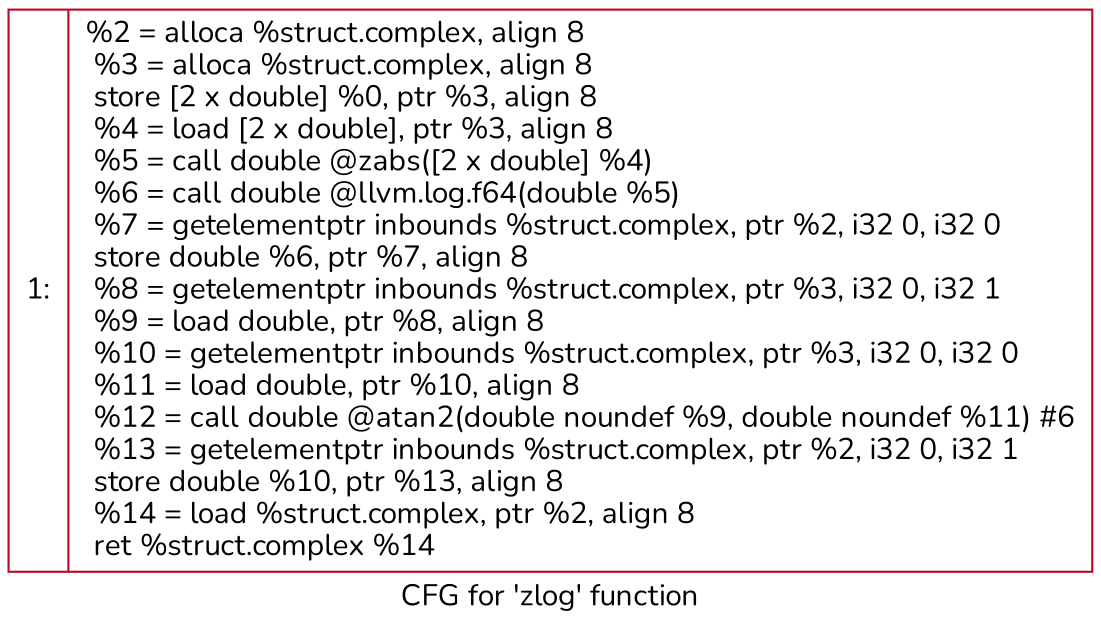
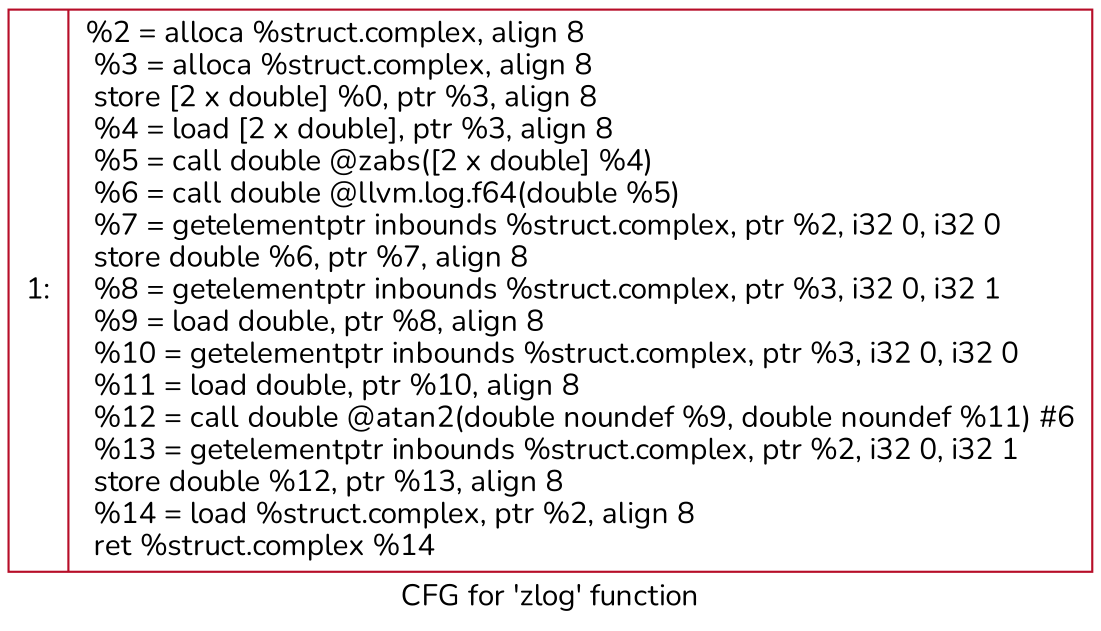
node "1:": text "store double %10, ptr %13, align 8" -> "store double %12, ptr %13, align 8"
